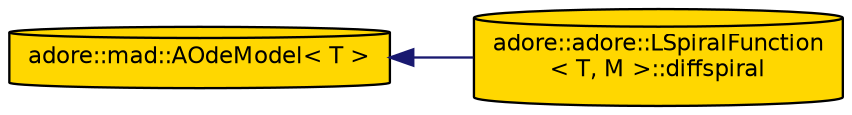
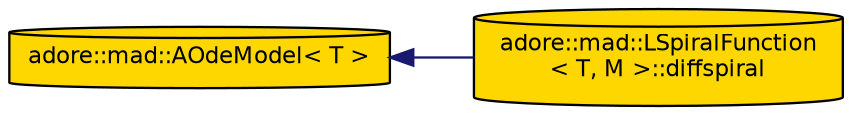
node "adore::adore::LSpiralFunction < T, M >::diffspiral": label "adore::adore::LSpiralFunction < T, M >::diffspiral" -> "adore::mad::LSpiralFunction < T, M >::diffspiral"
